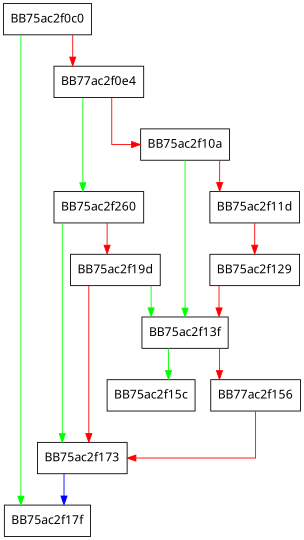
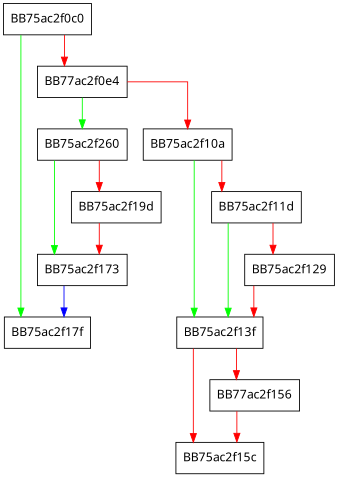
edge "BB75ac2f19d" -> "BB75ac2f13f": now "BB75ac2f11d" -> "BB75ac2f13f"
edge "BB75ac2f13f" -> "BB75ac2f15c": color green -> red
edge "BB77ac2f156" -> "BB75ac2f173": now "BB77ac2f156" -> "BB75ac2f15c"
